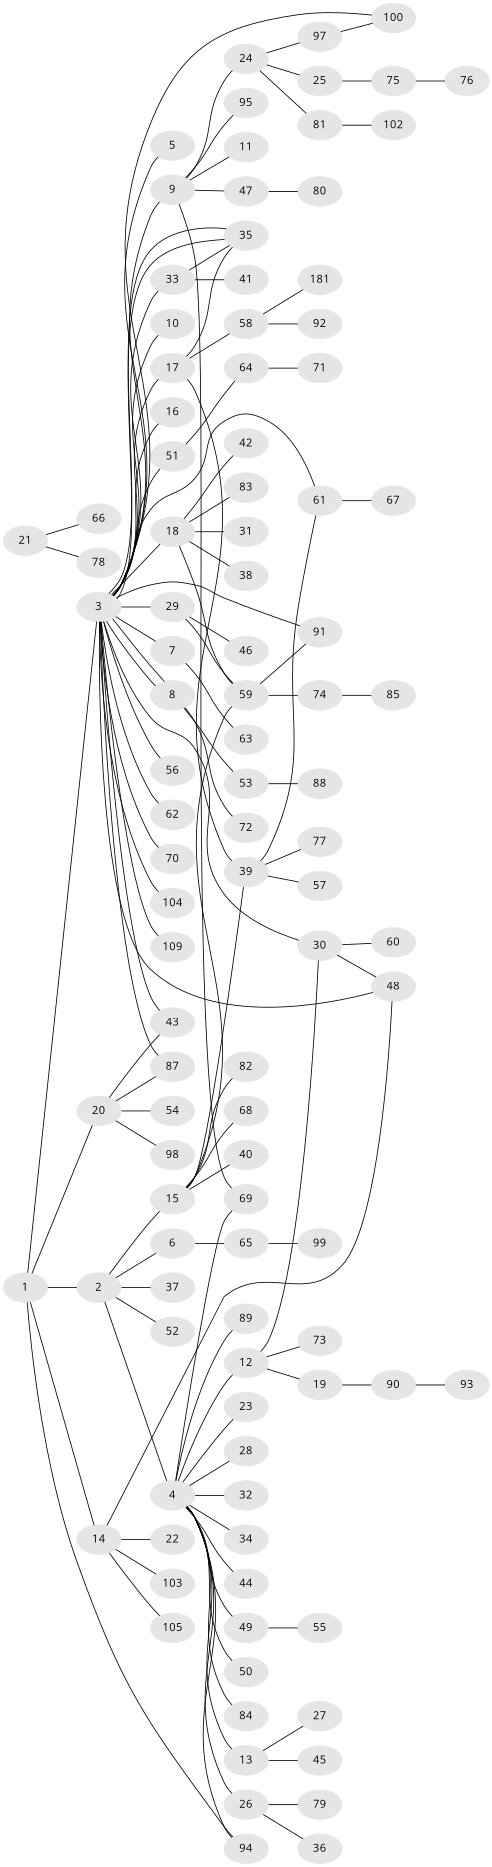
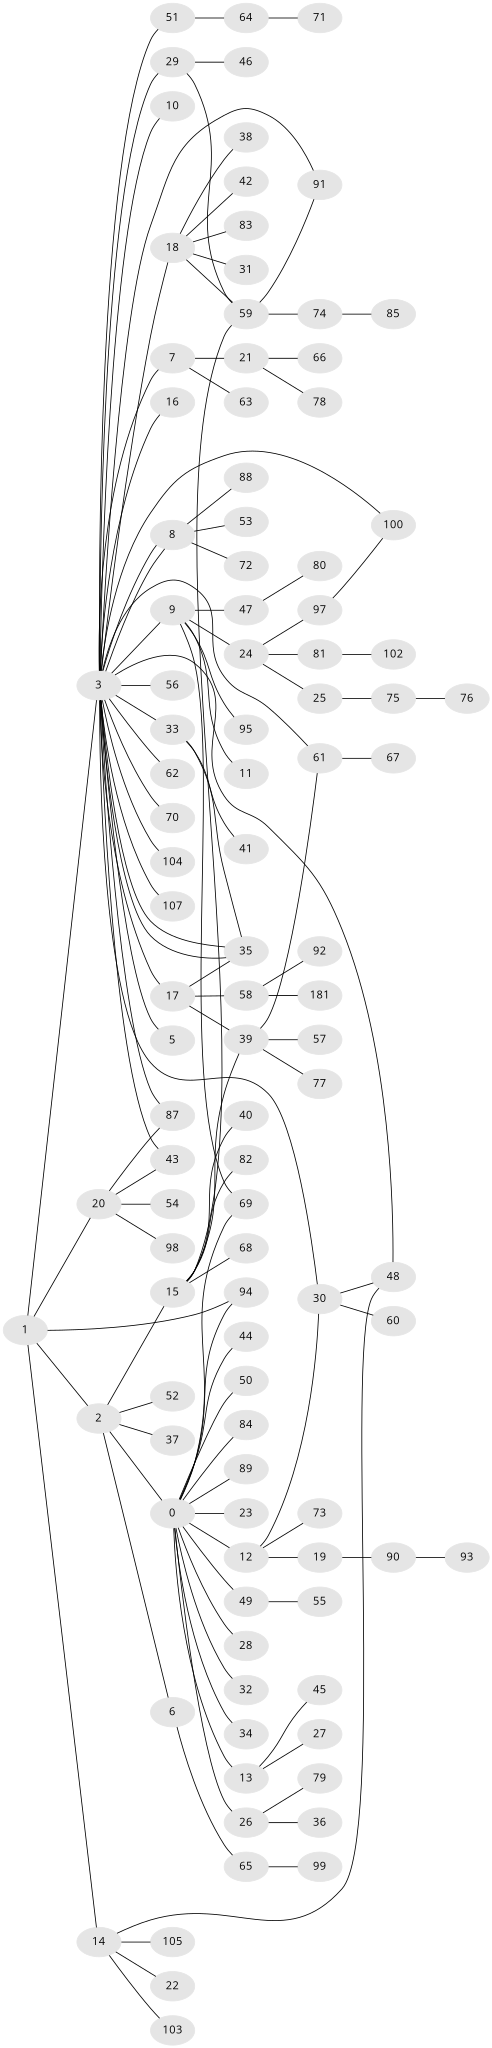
edge "7" -- "21": added
edge "53" -- "88": now "8" -- "88"
node "109": label "109" -> "107"
node "4": label "4" -> "0"
